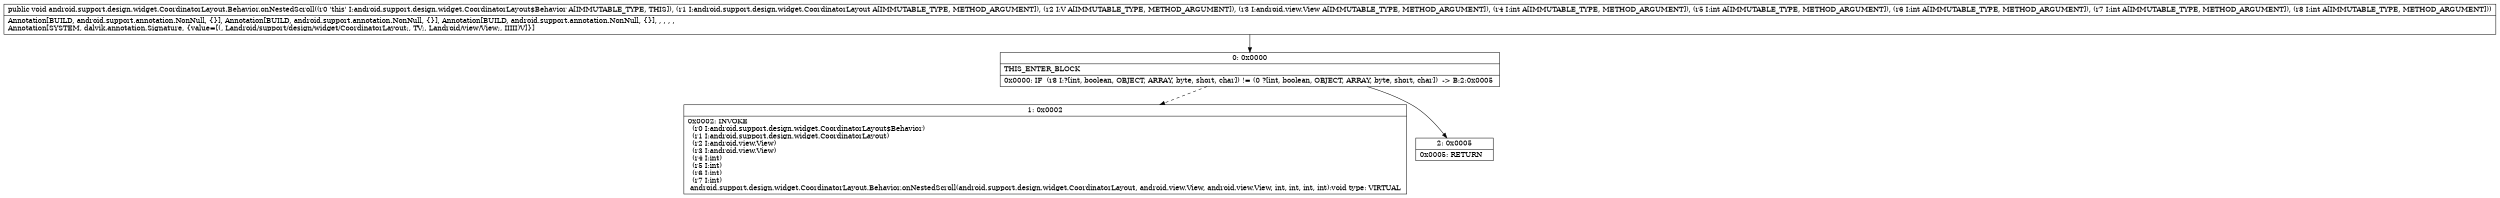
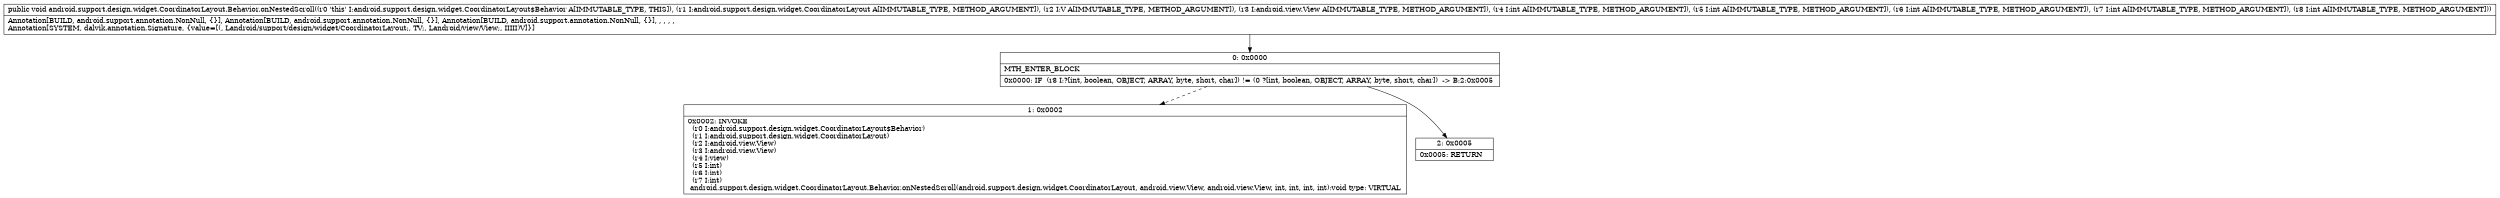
node "0: 0x0000": text "THIS_ENTER_BLOCK" -> "MTH_ENTER_BLOCK"
node "1: 0x0002": text "(r4 I:int)" -> "(r4 I:view)"
